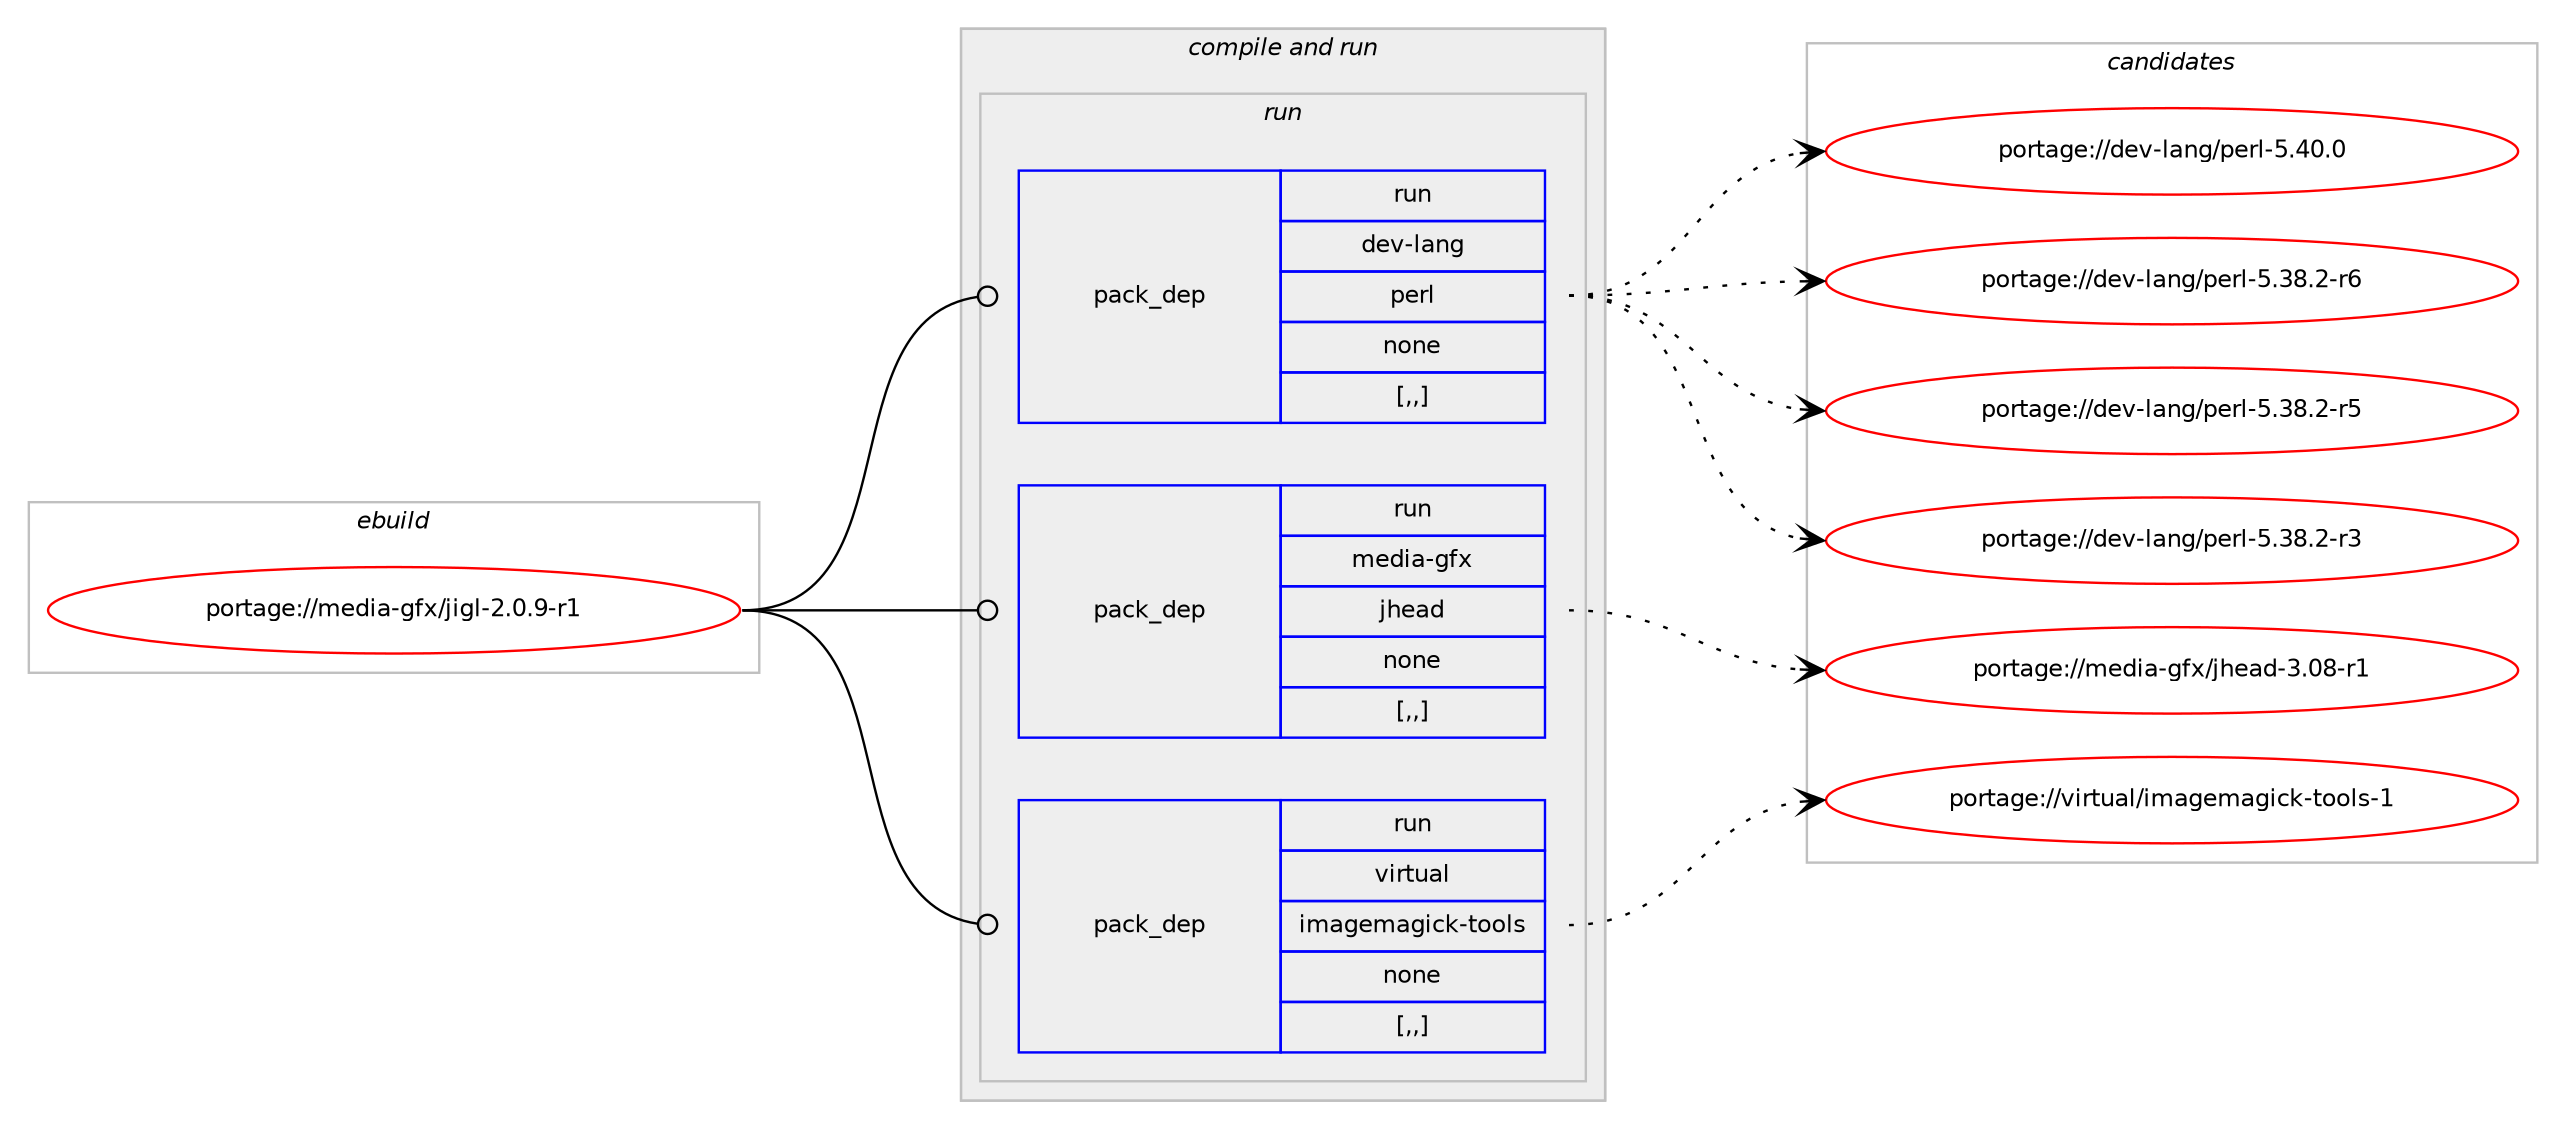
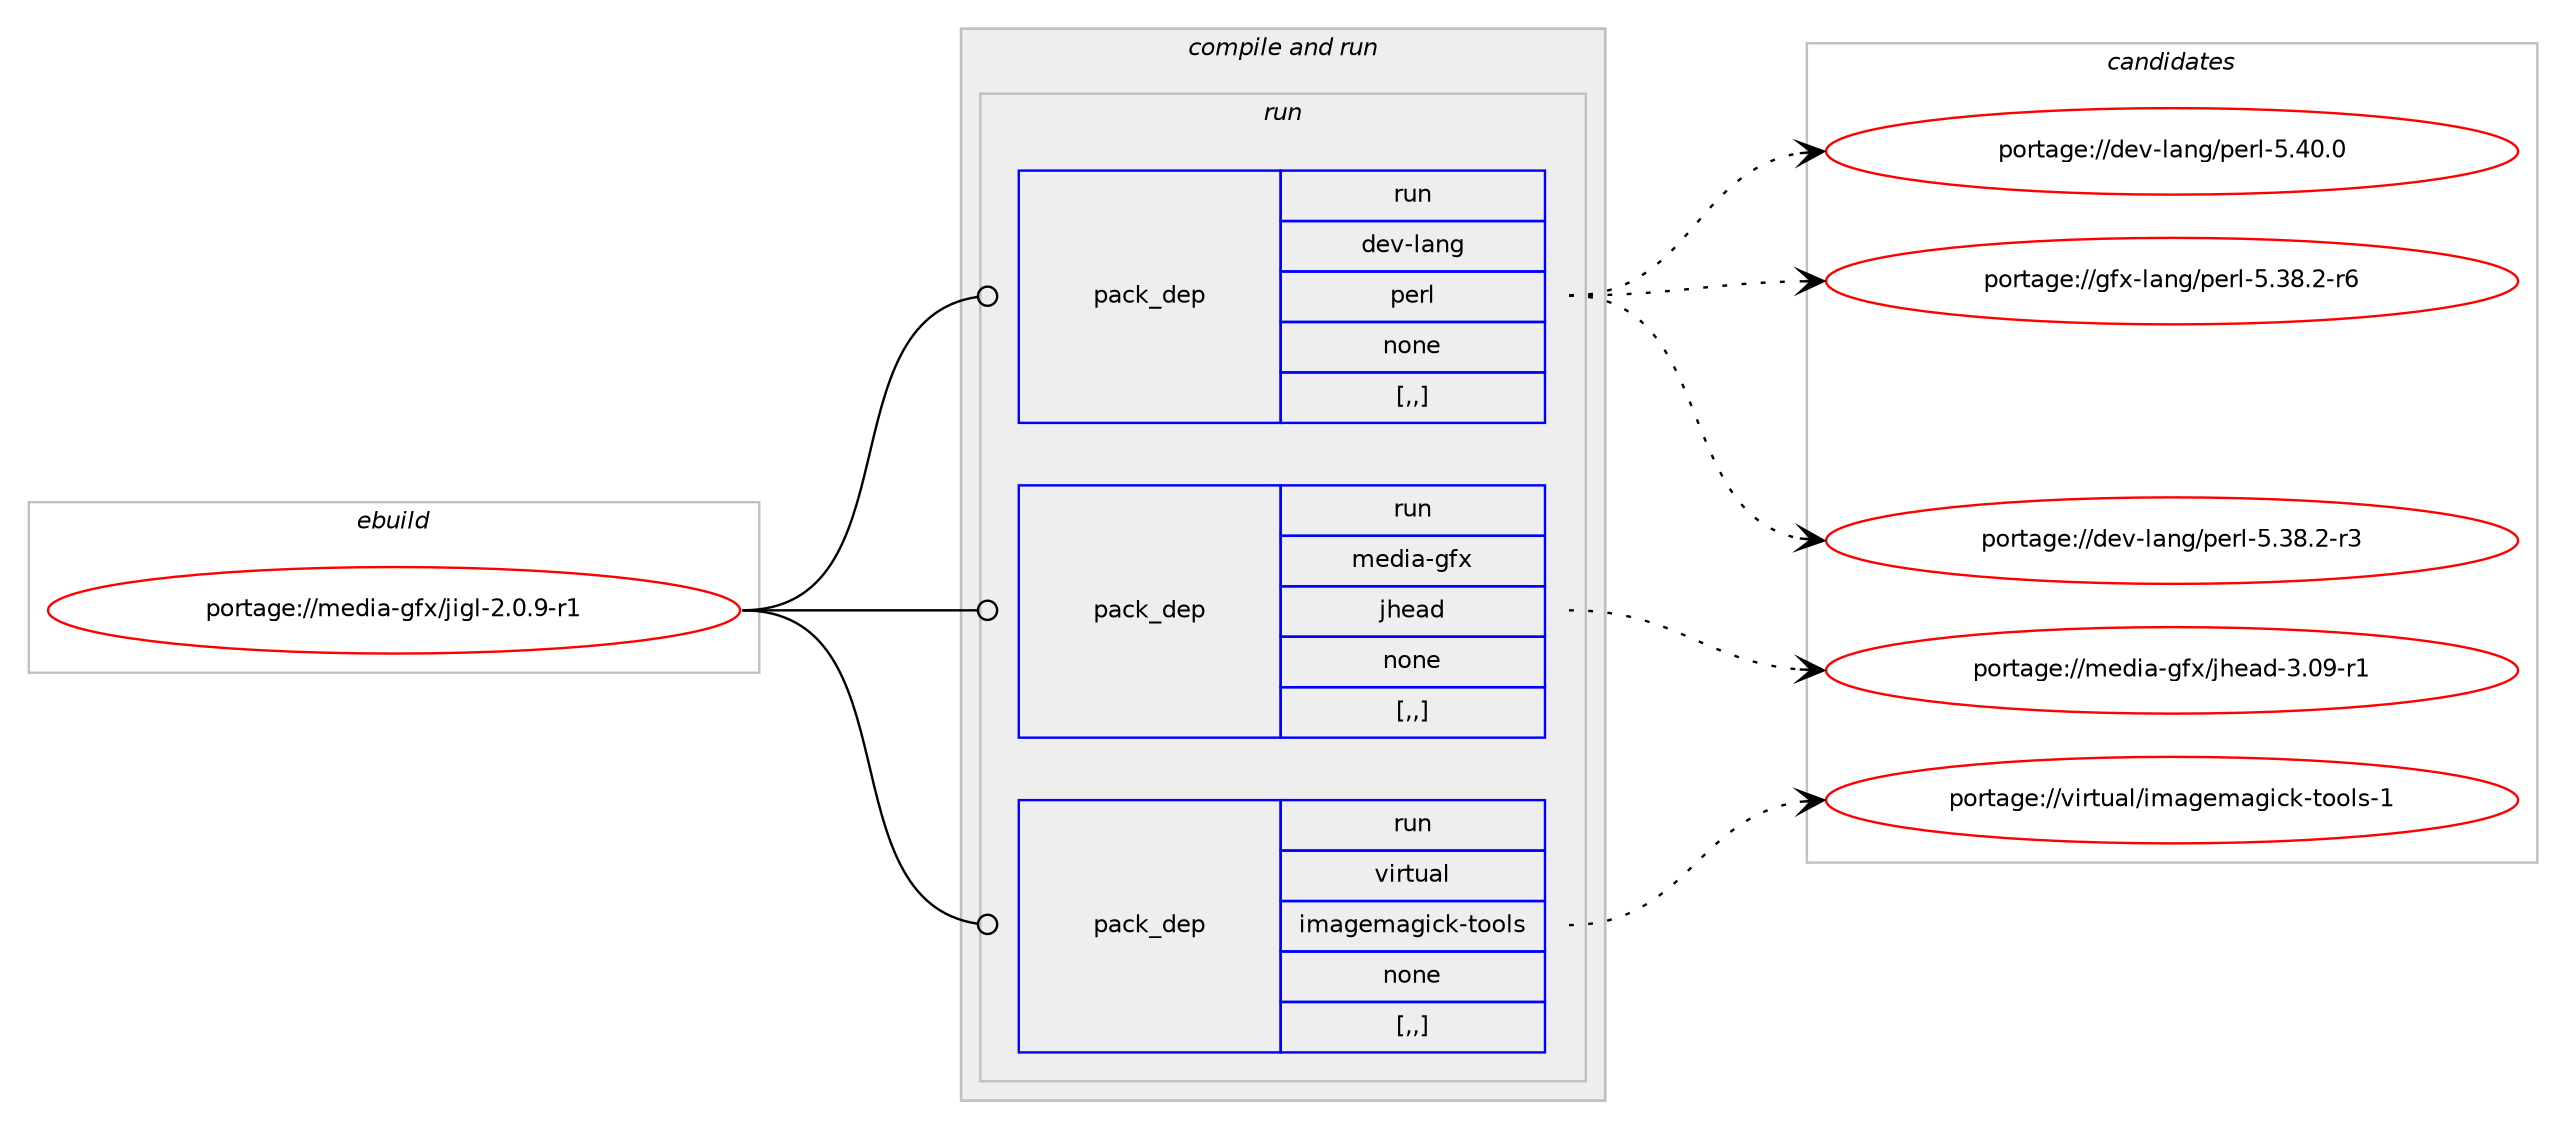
node "portage://dev-lang/perl-5.38.2-r6": label "portage://dev-lang/perl-5.38.2-r6" -> "portage://gfx-lang/perl-5.38.2-r6"
node "portage://dev-lang/perl-5.38.2-r5": removed
node "portage://media-gfx/jhead-3.08-r1": label "portage://media-gfx/jhead-3.08-r1" -> "portage://media-gfx/jhead-3.09-r1"
